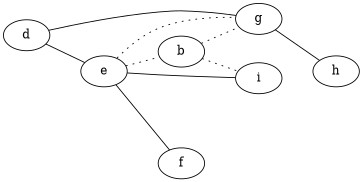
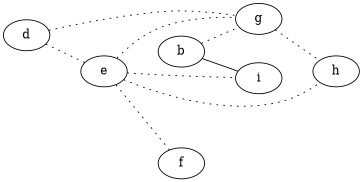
edge "g" -- "d": style solid -> dotted
edge "g" -- "h": style solid -> dotted
edge "d" -- "e": style solid -> dotted
edge "b" -- "e": now "h" -- "e"
edge "b" -- "i": style dotted -> solid
edge "e" -- "i": style solid -> dotted
edge "e" -- "f": style solid -> dotted
